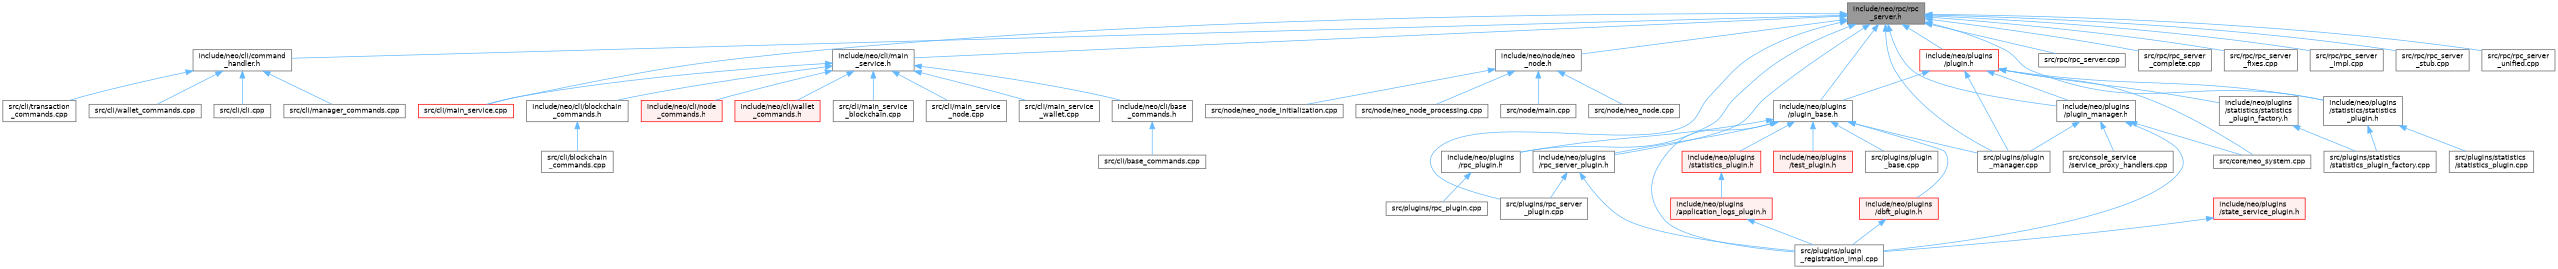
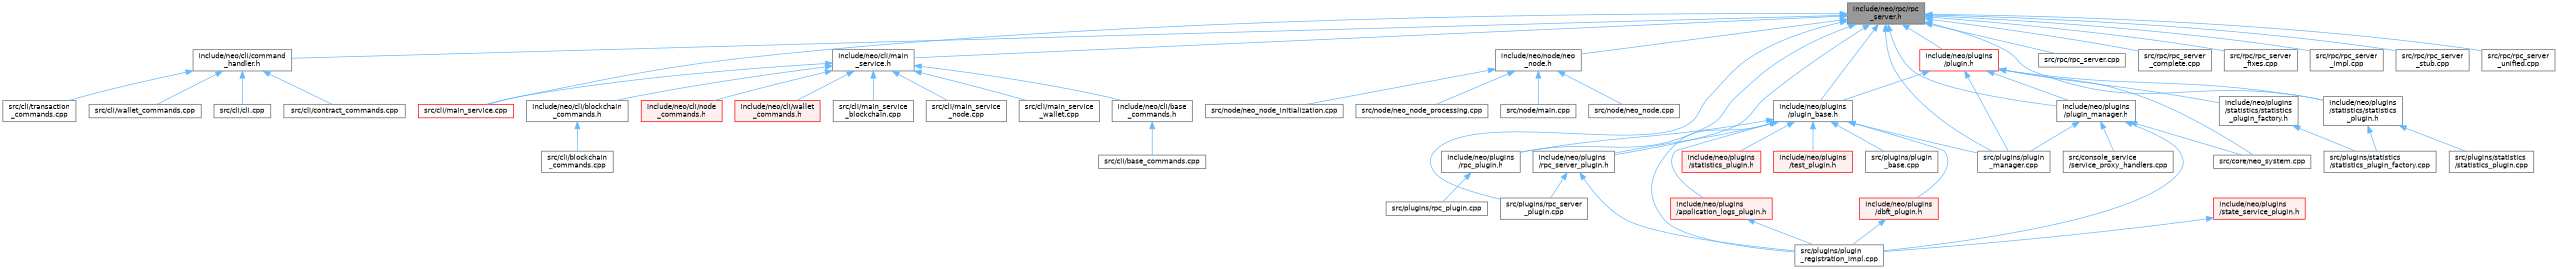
node "src/cli/manager_commands.cpp": label "src/cli/manager_commands.cpp" -> "src/cli/contract_commands.cpp"
edge "include/neo/plugins /application_logs_plugin.h" -> "include/neo/plugins /statistics_plugin.h": now "include/neo/plugins /application_logs_plugin.h" -> "include/neo/plugins /plugin_base.h"
